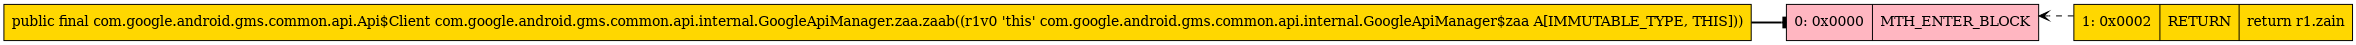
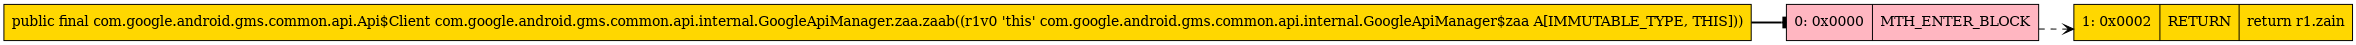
edge "1: 0x0002" -> "0: 0x0000": reversed
